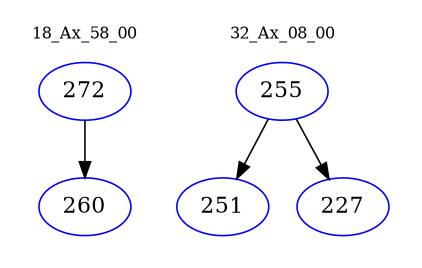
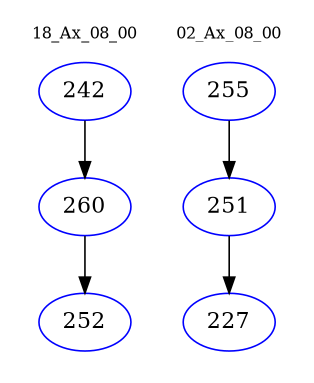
cluster "18_Ax_58_00": label "18_Ax_58_00" -> "18_Ax_08_00"
cluster "32_Ax_08_00": label "32_Ax_08_00" -> "02_Ax_08_00"
node "272": label "272" -> "242"
edge "255" -> "227": now "251" -> "227"
node "252": added
